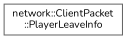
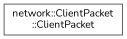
node "network::ClientPacket ::PlayerLeaveInfo": label "network::ClientPacket ::PlayerLeaveInfo" -> "network::ClientPacket ::ClientPacket"
